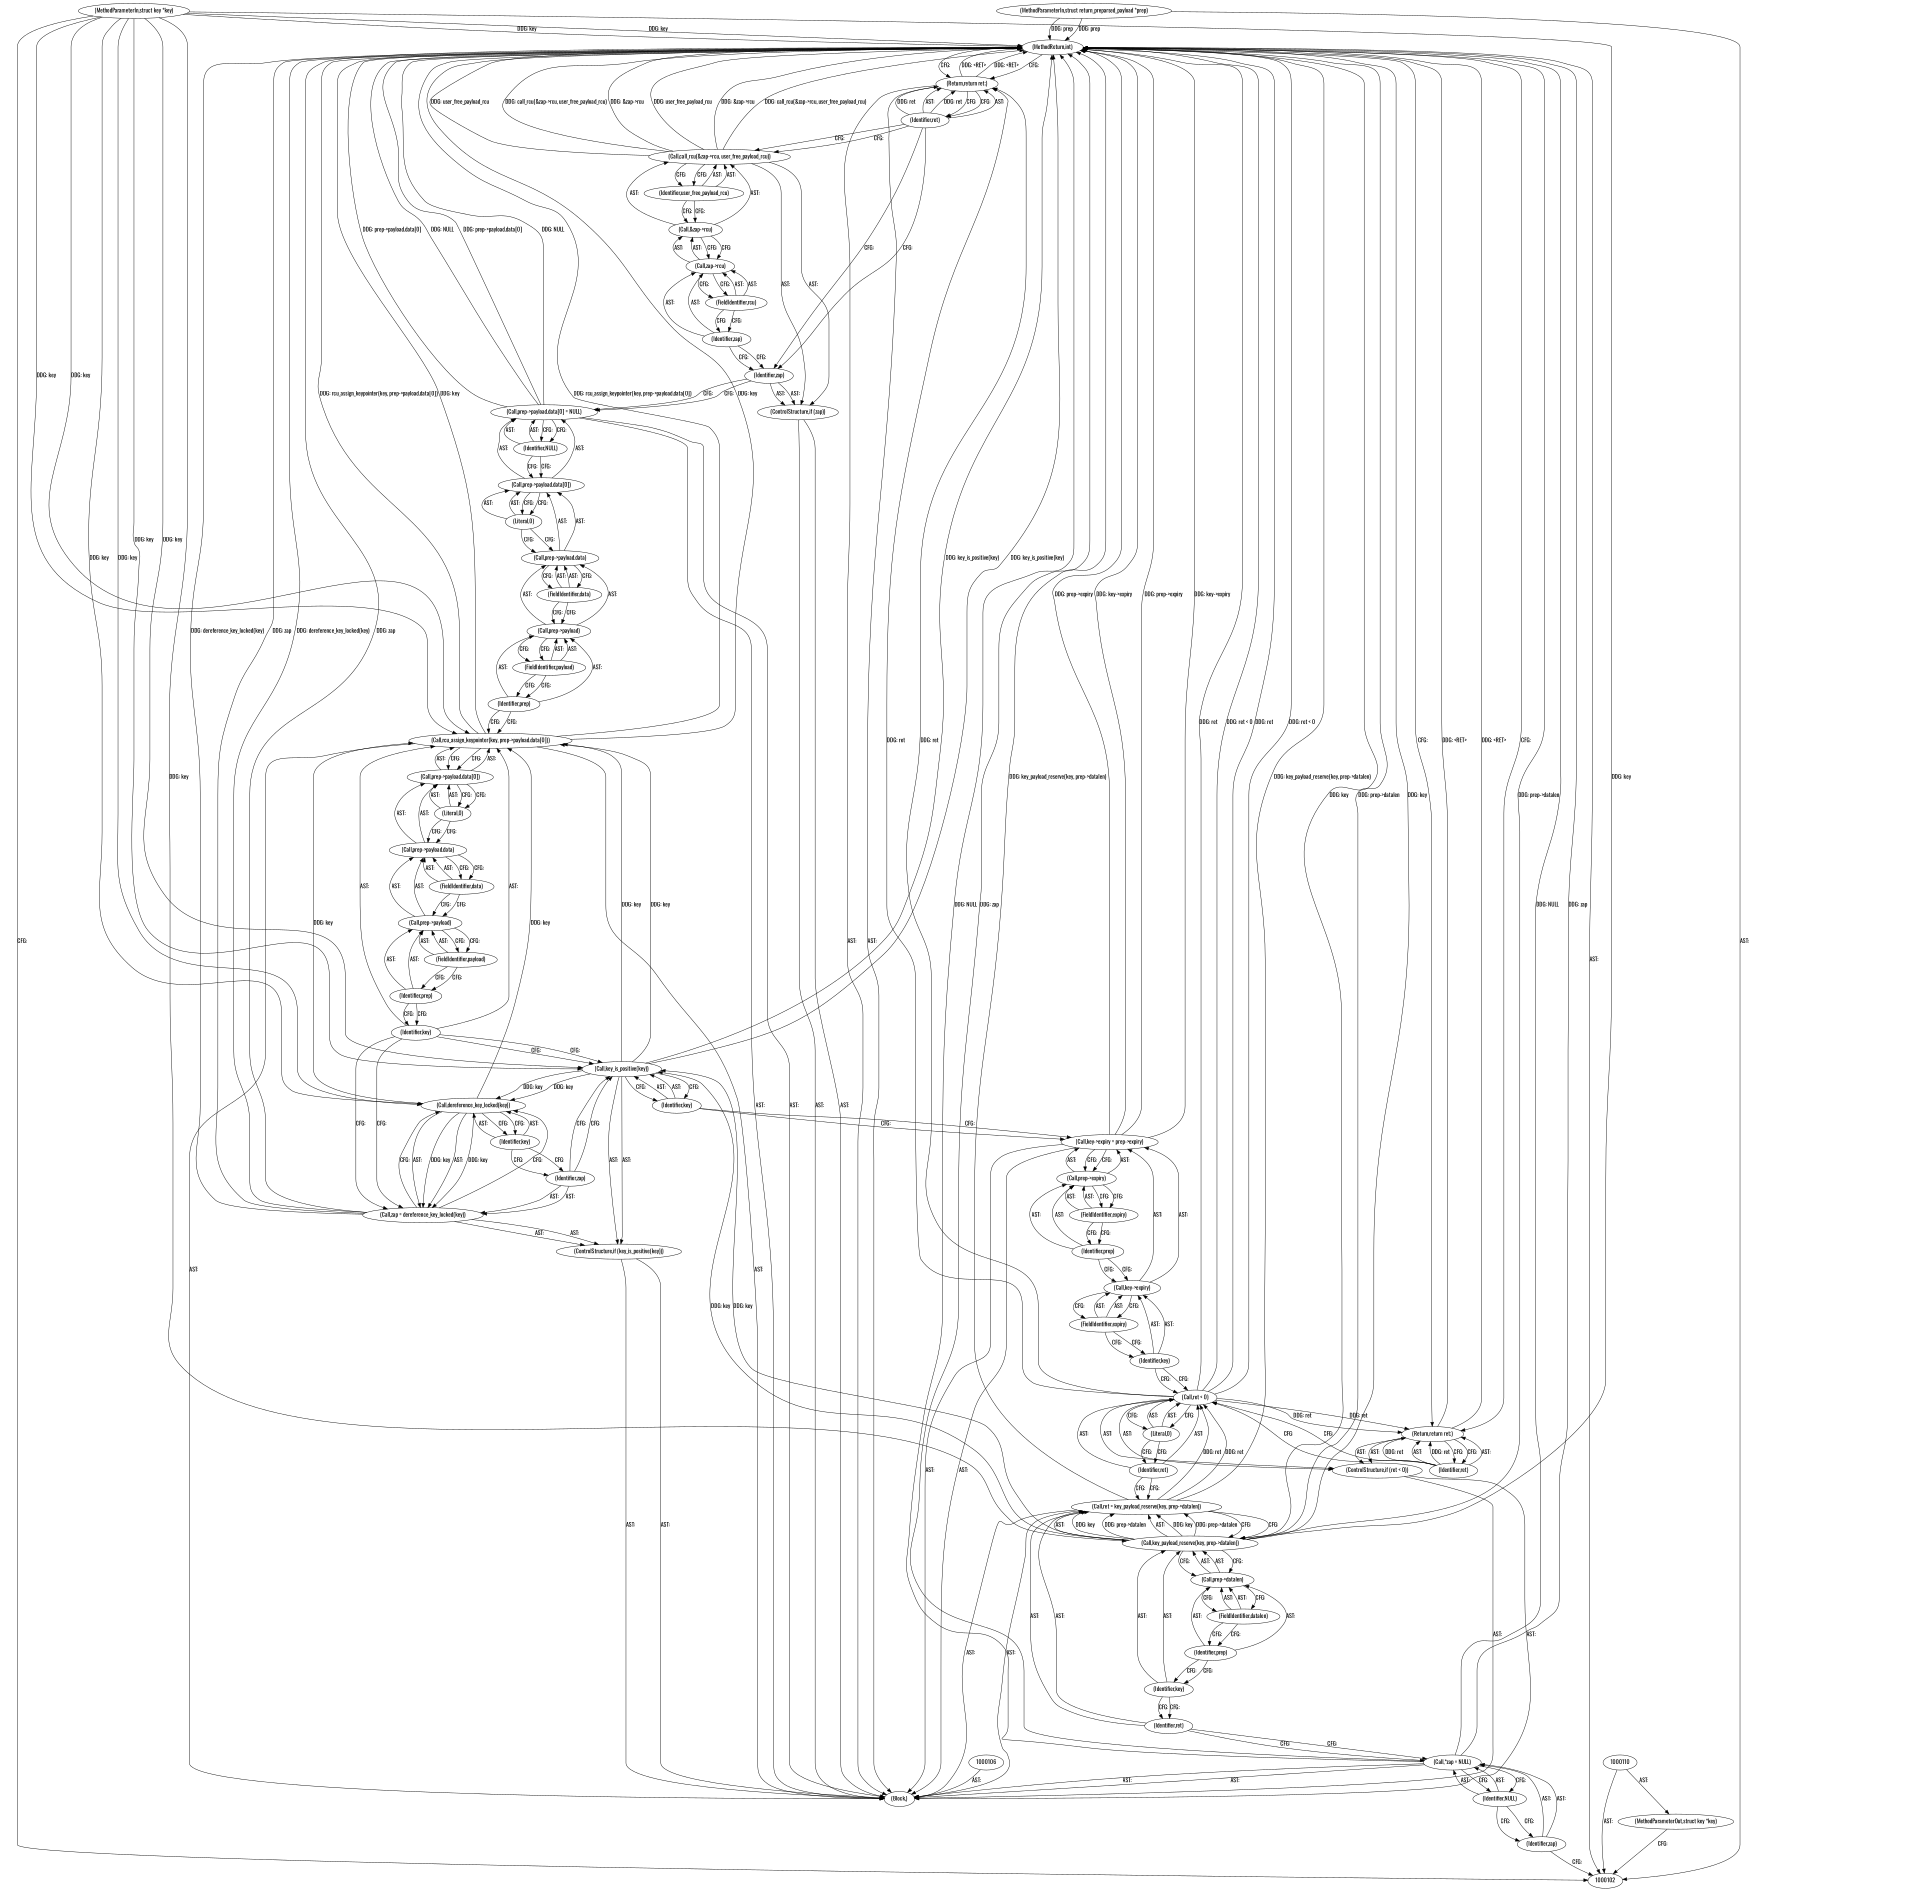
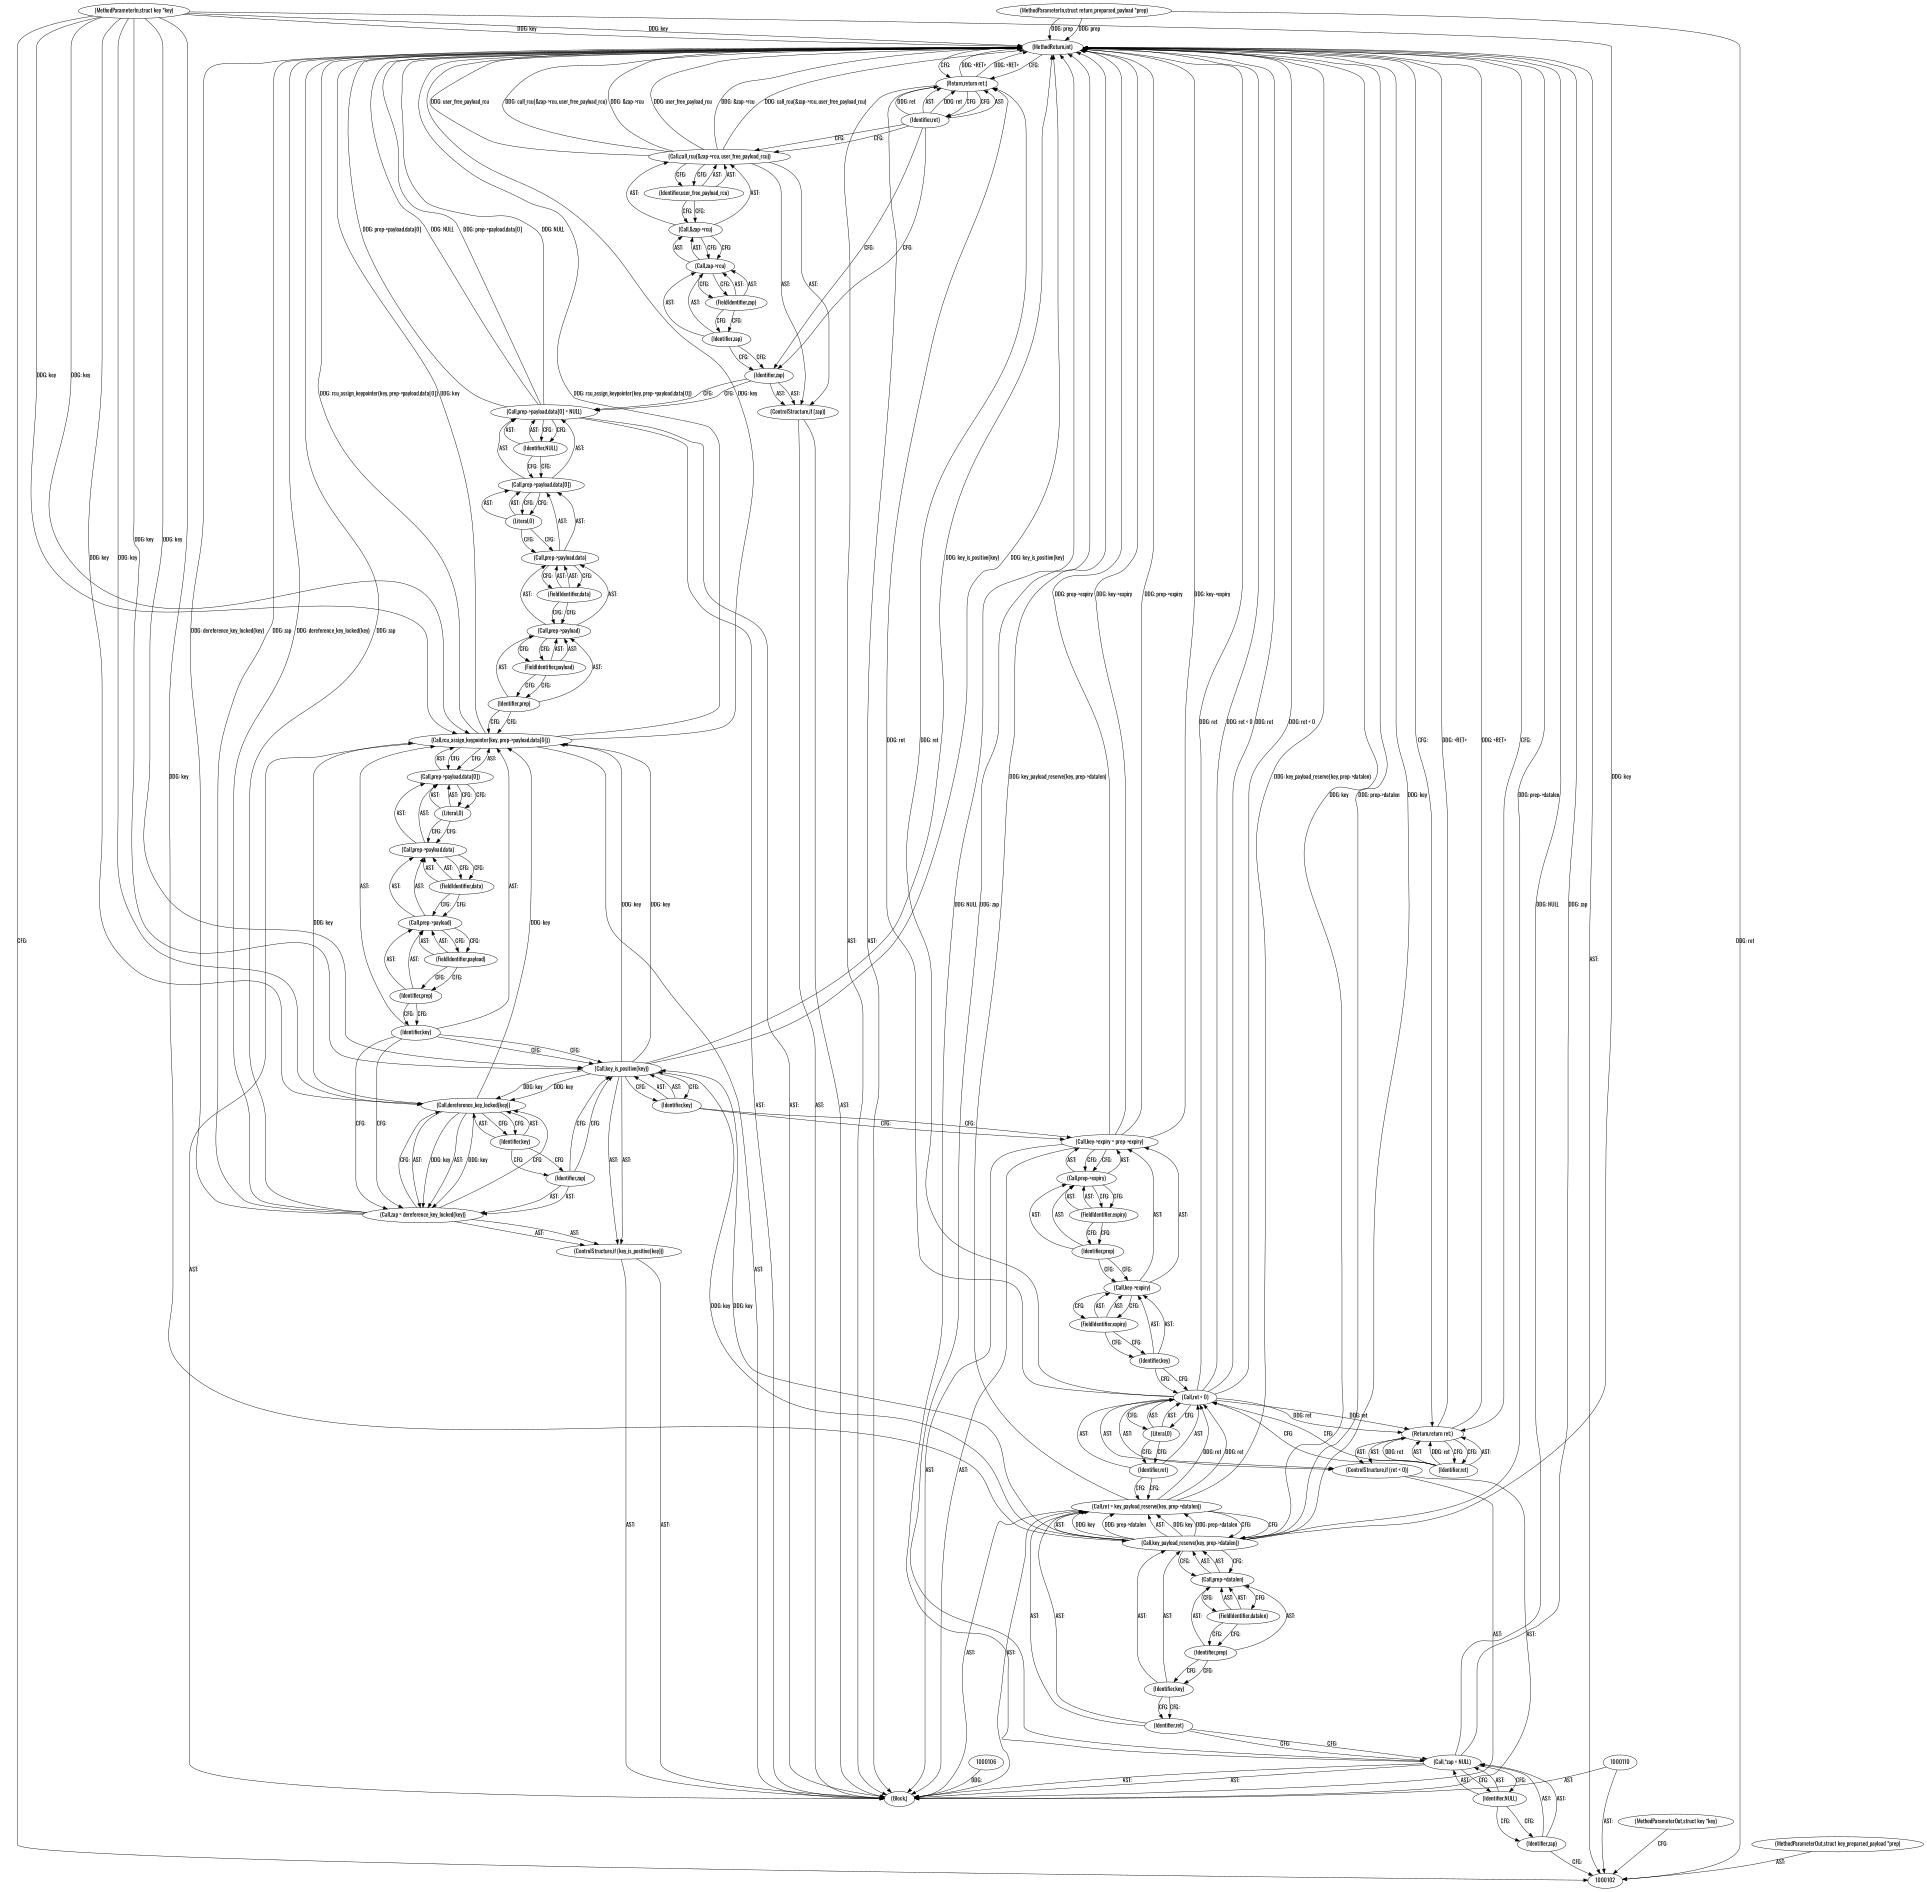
node "(FieldIdentifier,rcu)": label "(FieldIdentifier,rcu)" -> "(FieldIdentifier,zap)"
edge "(MethodParameterIn,struct return_preparsed_payload *prep)" -> "1000102": label "AST: " -> "DDG: ret"
edge "1000106" -> "(Block,)": label "AST: " -> "DDG: "
edge "1000110" -> "(MethodParameterOut,struct key *key)": now "1000110" -> "(Block,)"
node "(MethodParameterOut,struct key_preparsed_payload *prep)": added
